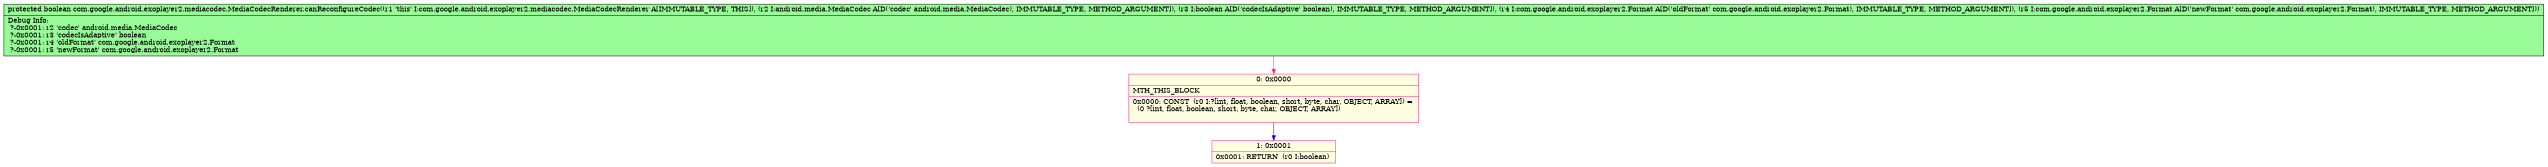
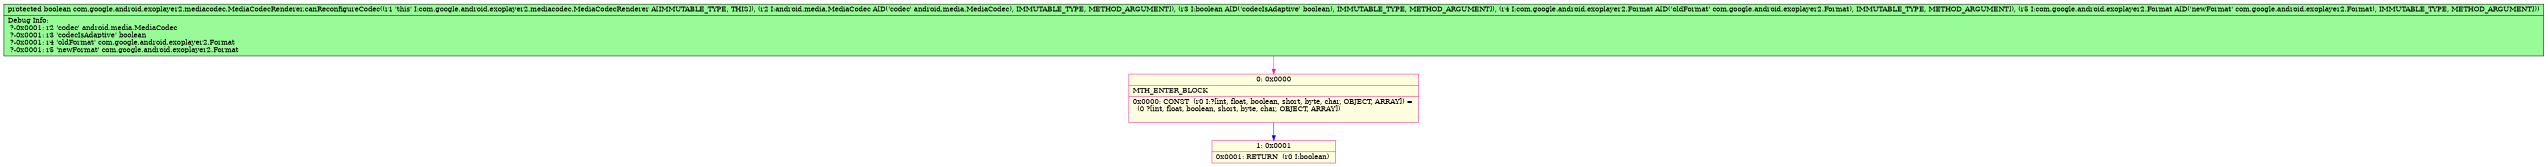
node "0: 0x0000": text "MTH_THIS_BLOCK" -> "MTH_ENTER_BLOCK"
